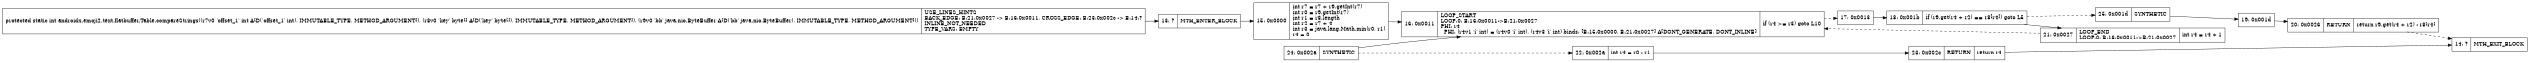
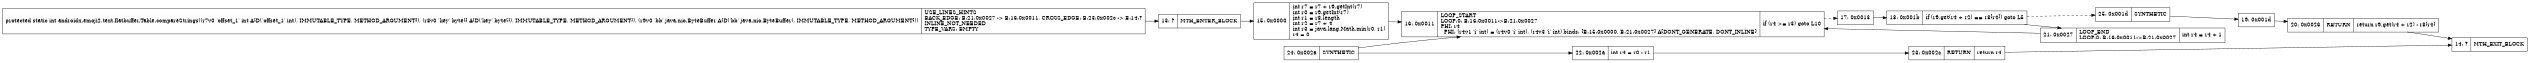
edge "21: 0x0027" -> "16: 0x0011": style dashed -> solid
edge "20: 0x0026" -> "14: ?": style dashed -> solid
edge "24: 0x002a" -> "22: 0x002a": style dashed -> solid
